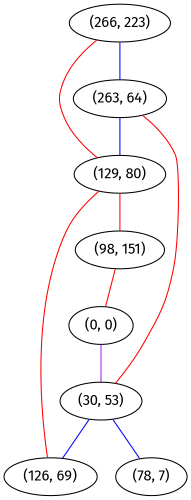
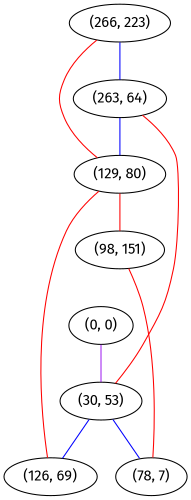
edge "(98, 151)" -- "(0, 0)": now "(98, 151)" -- "(78, 7)"
